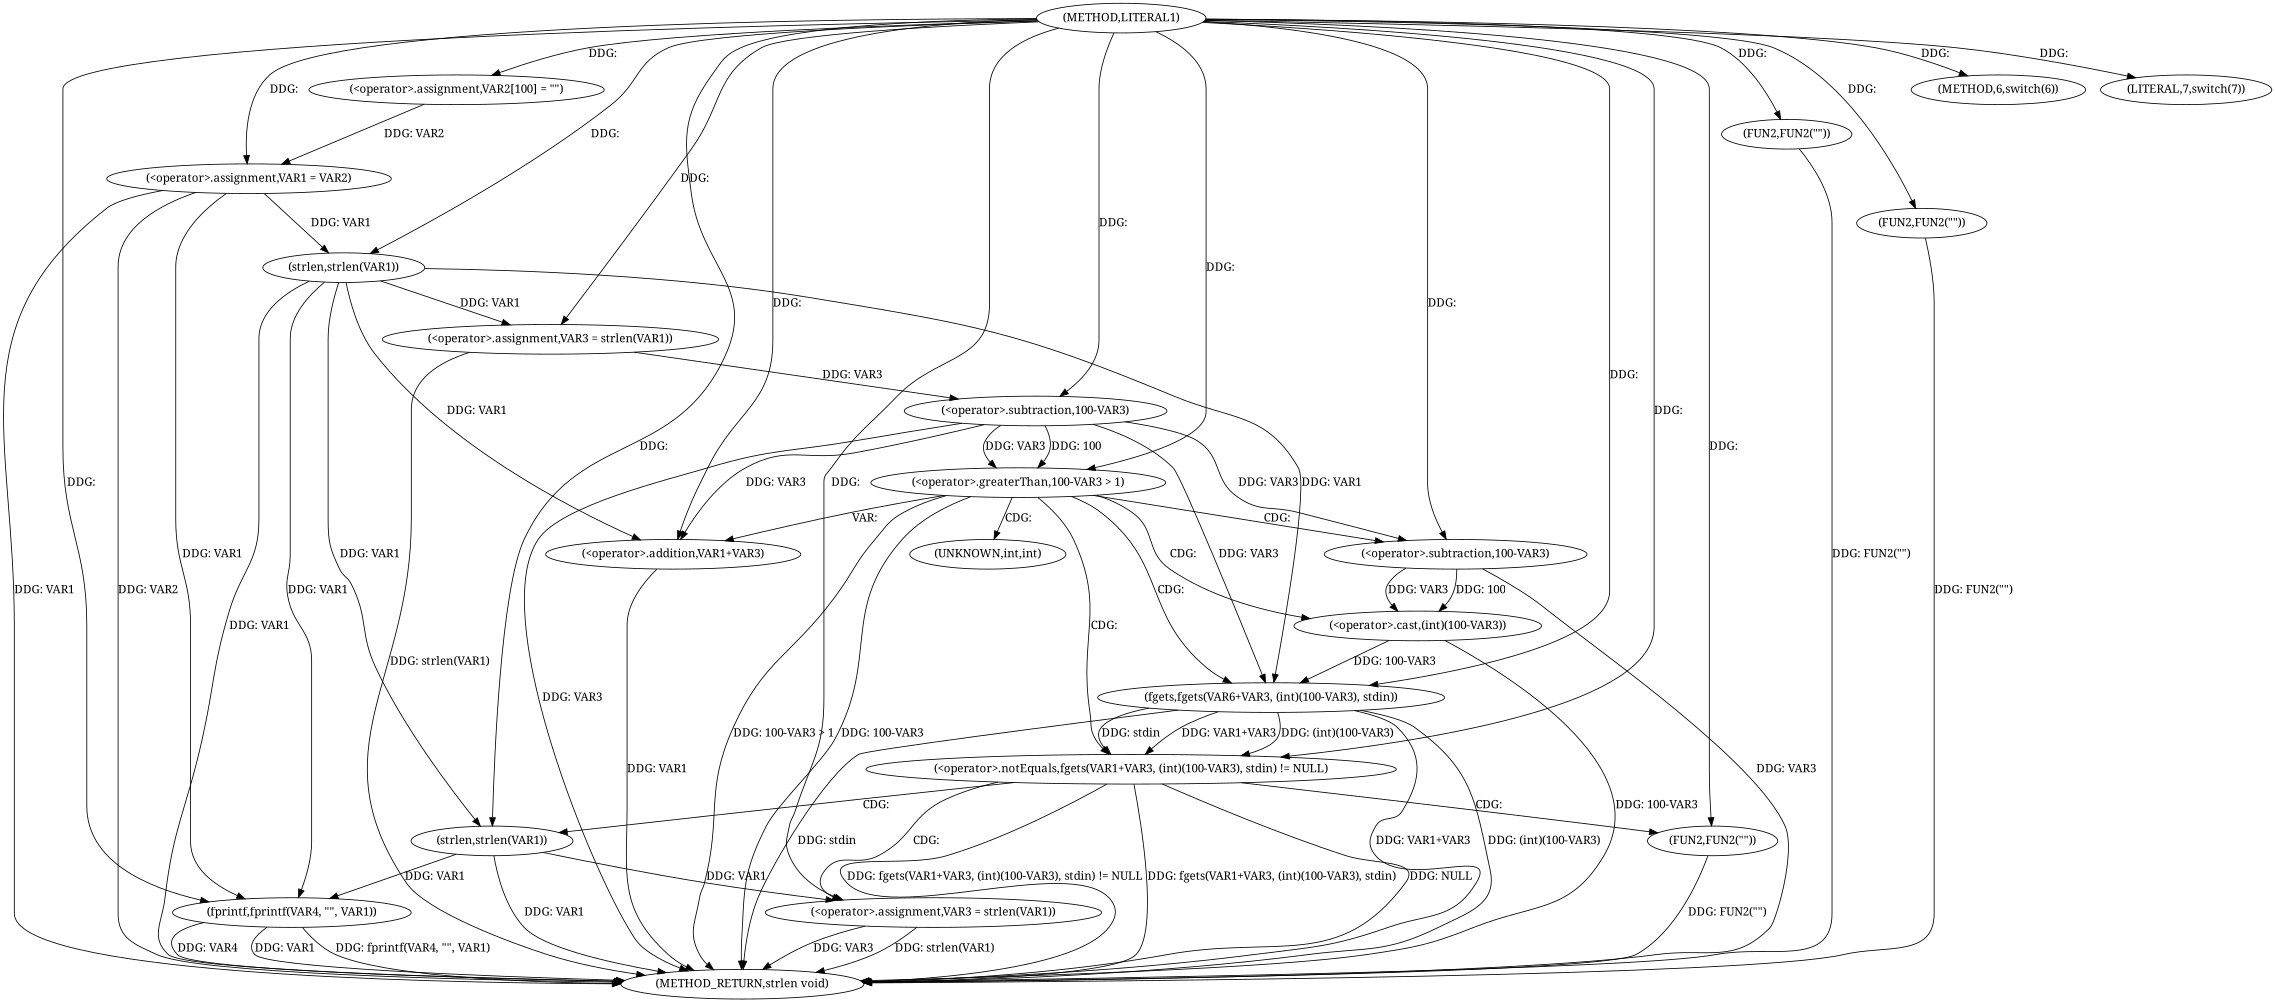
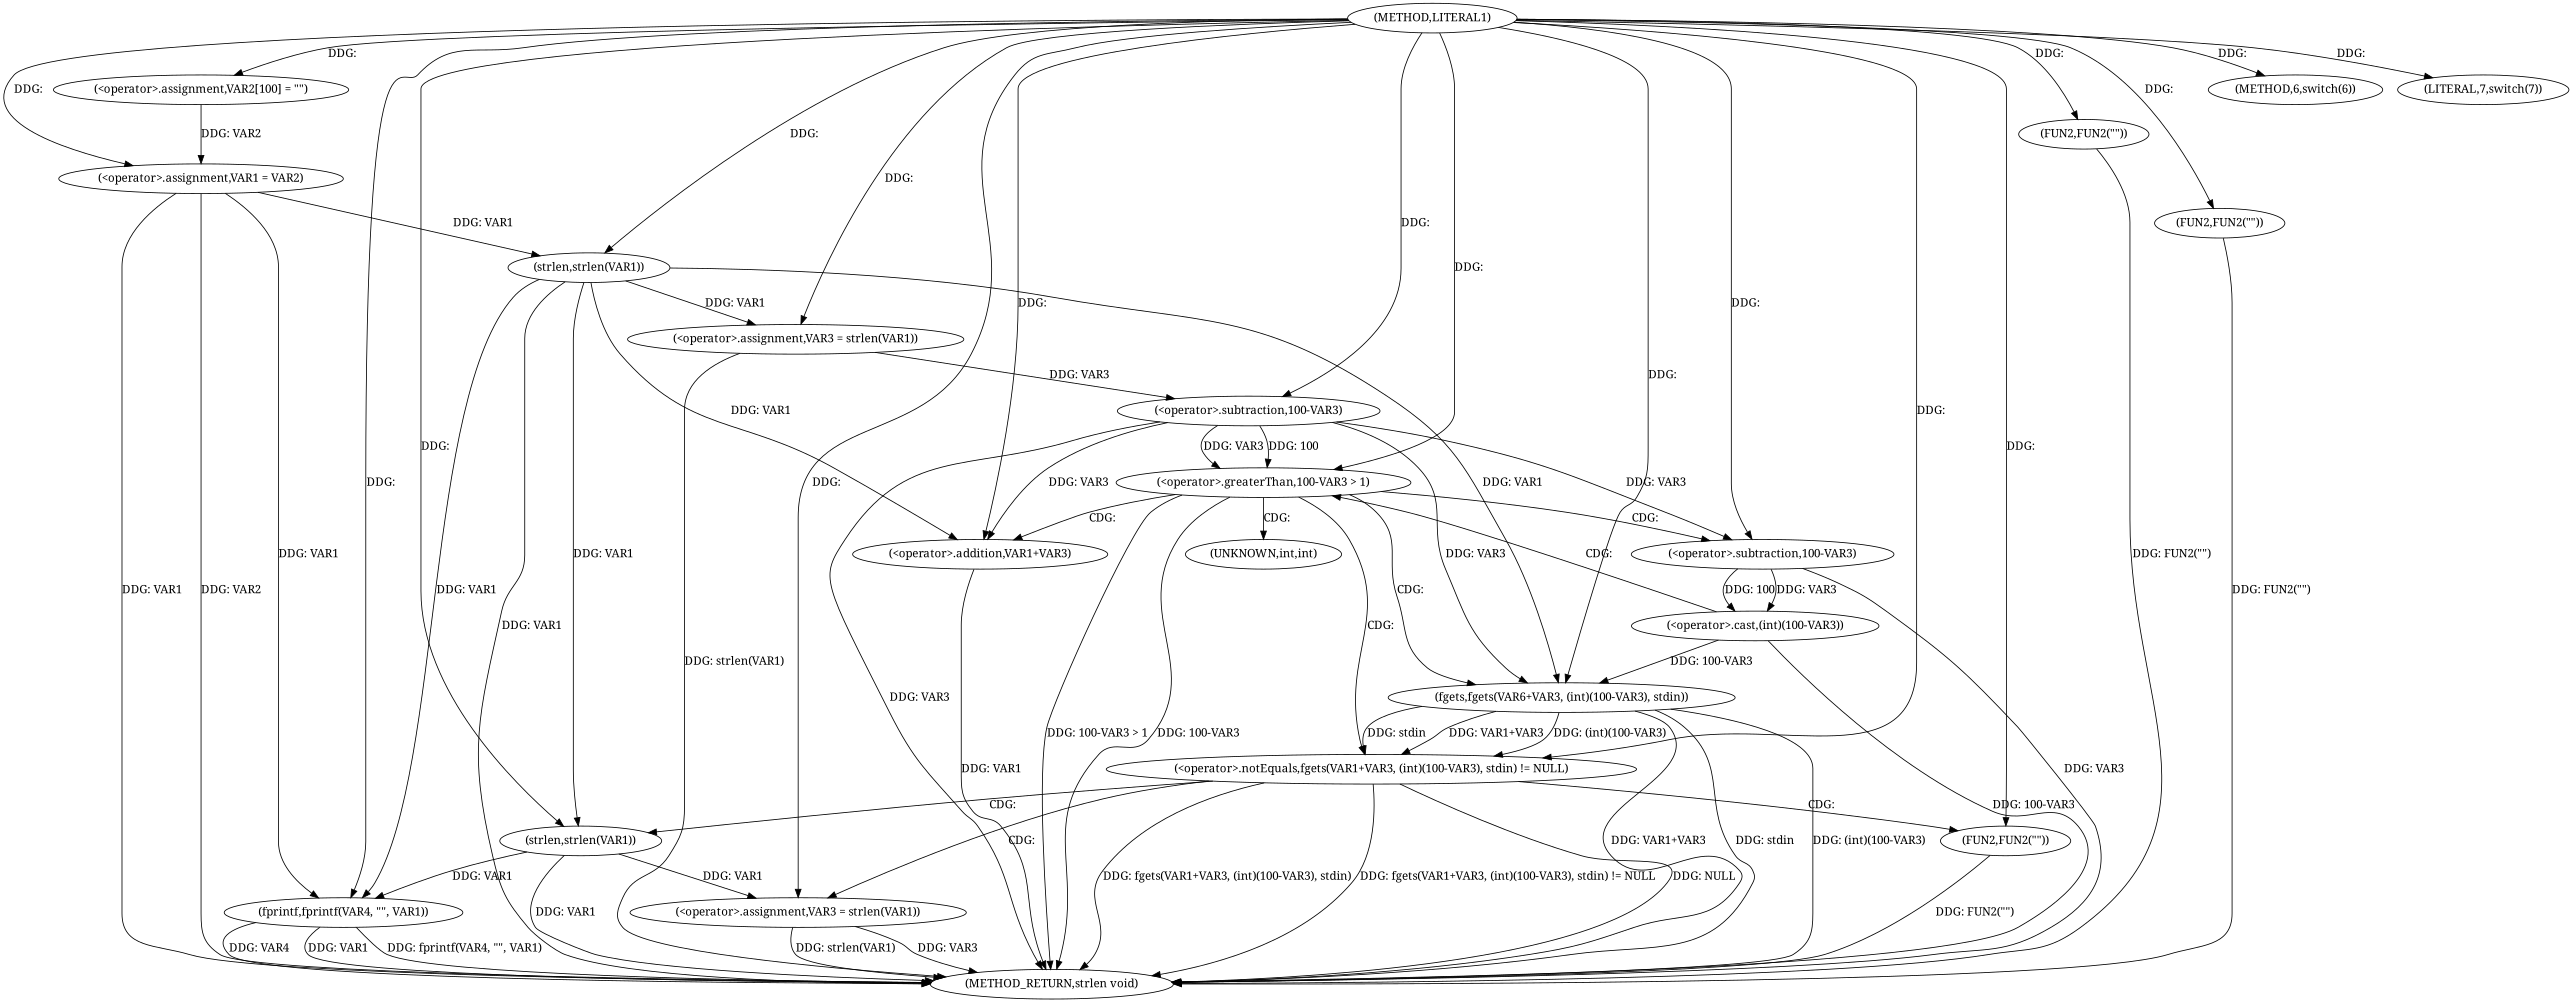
edge "(<operator>.greaterThan,100-VAR3 > 1)" -> "(<operator>.addition,VAR1+VAR3)": label "VAR: " -> "CDG: "
edge "(<operator>.greaterThan,100-VAR3 > 1)" -> "(<operator>.cast,(int)(100-VAR3))": reversed
